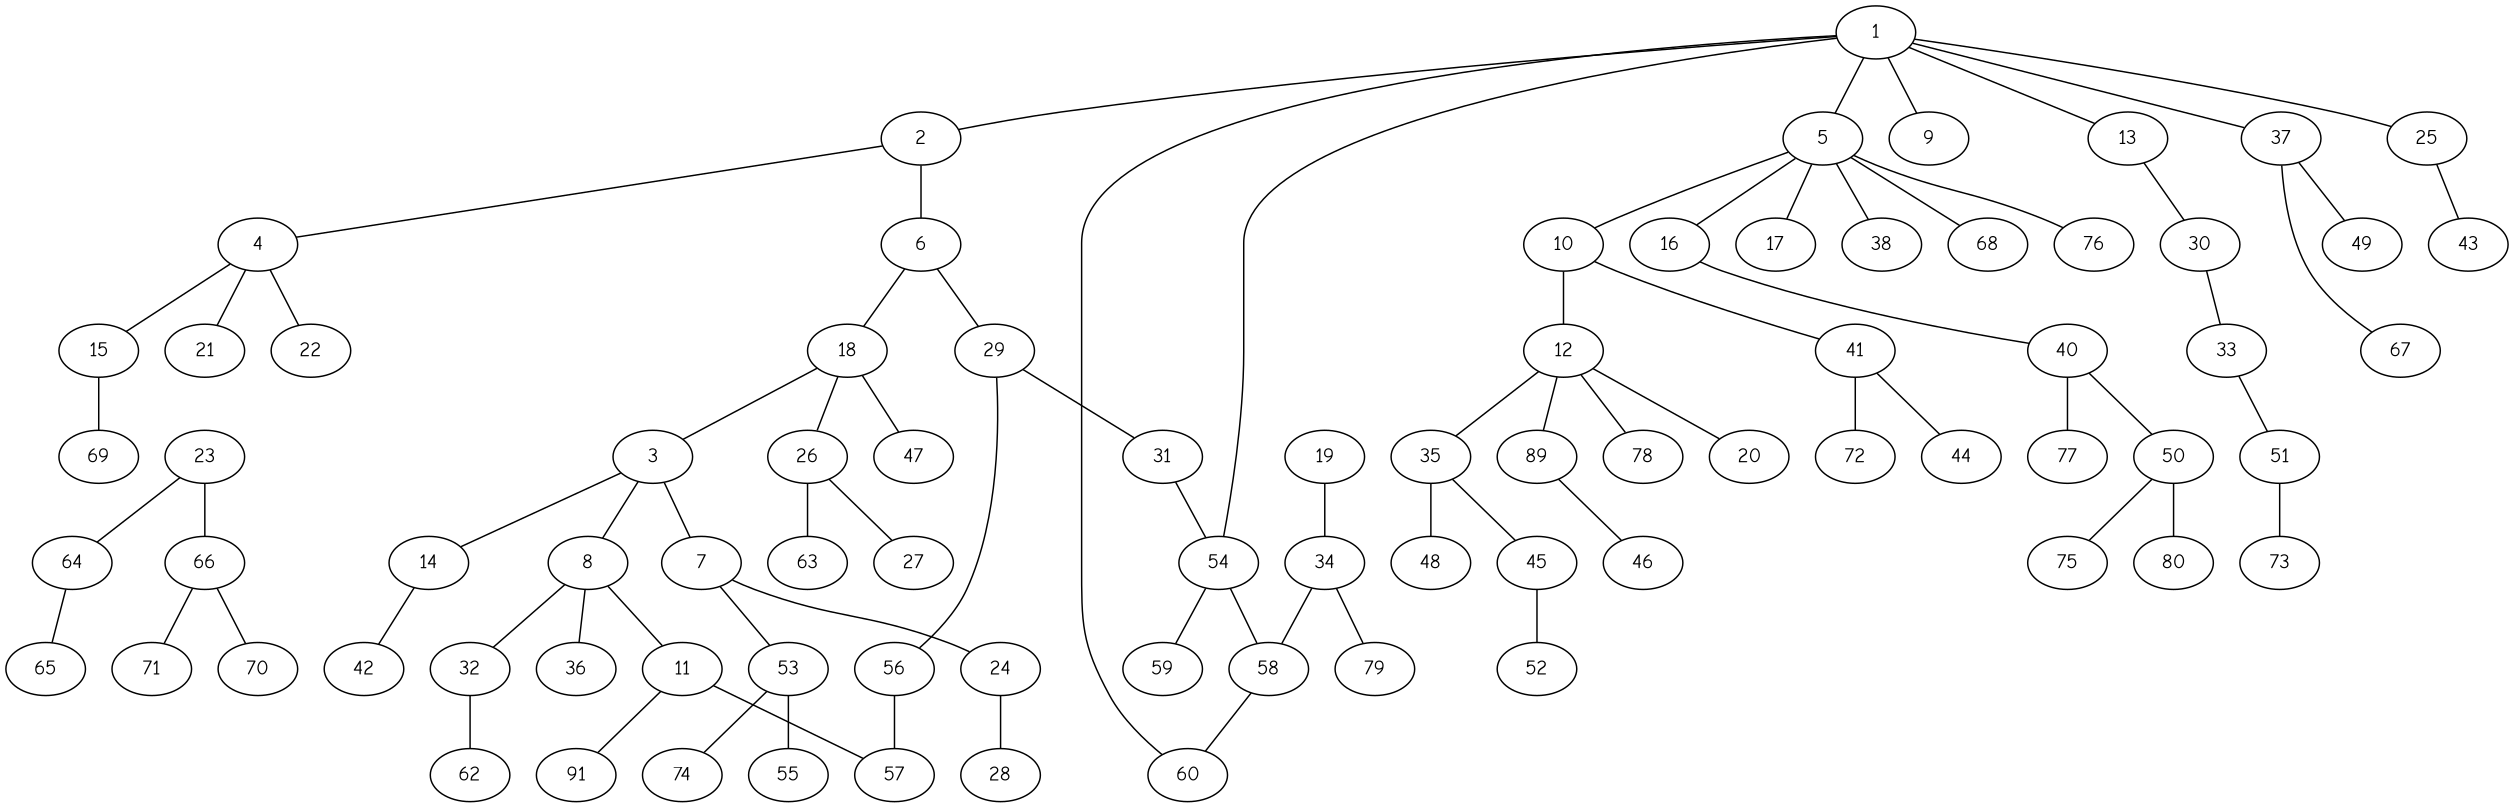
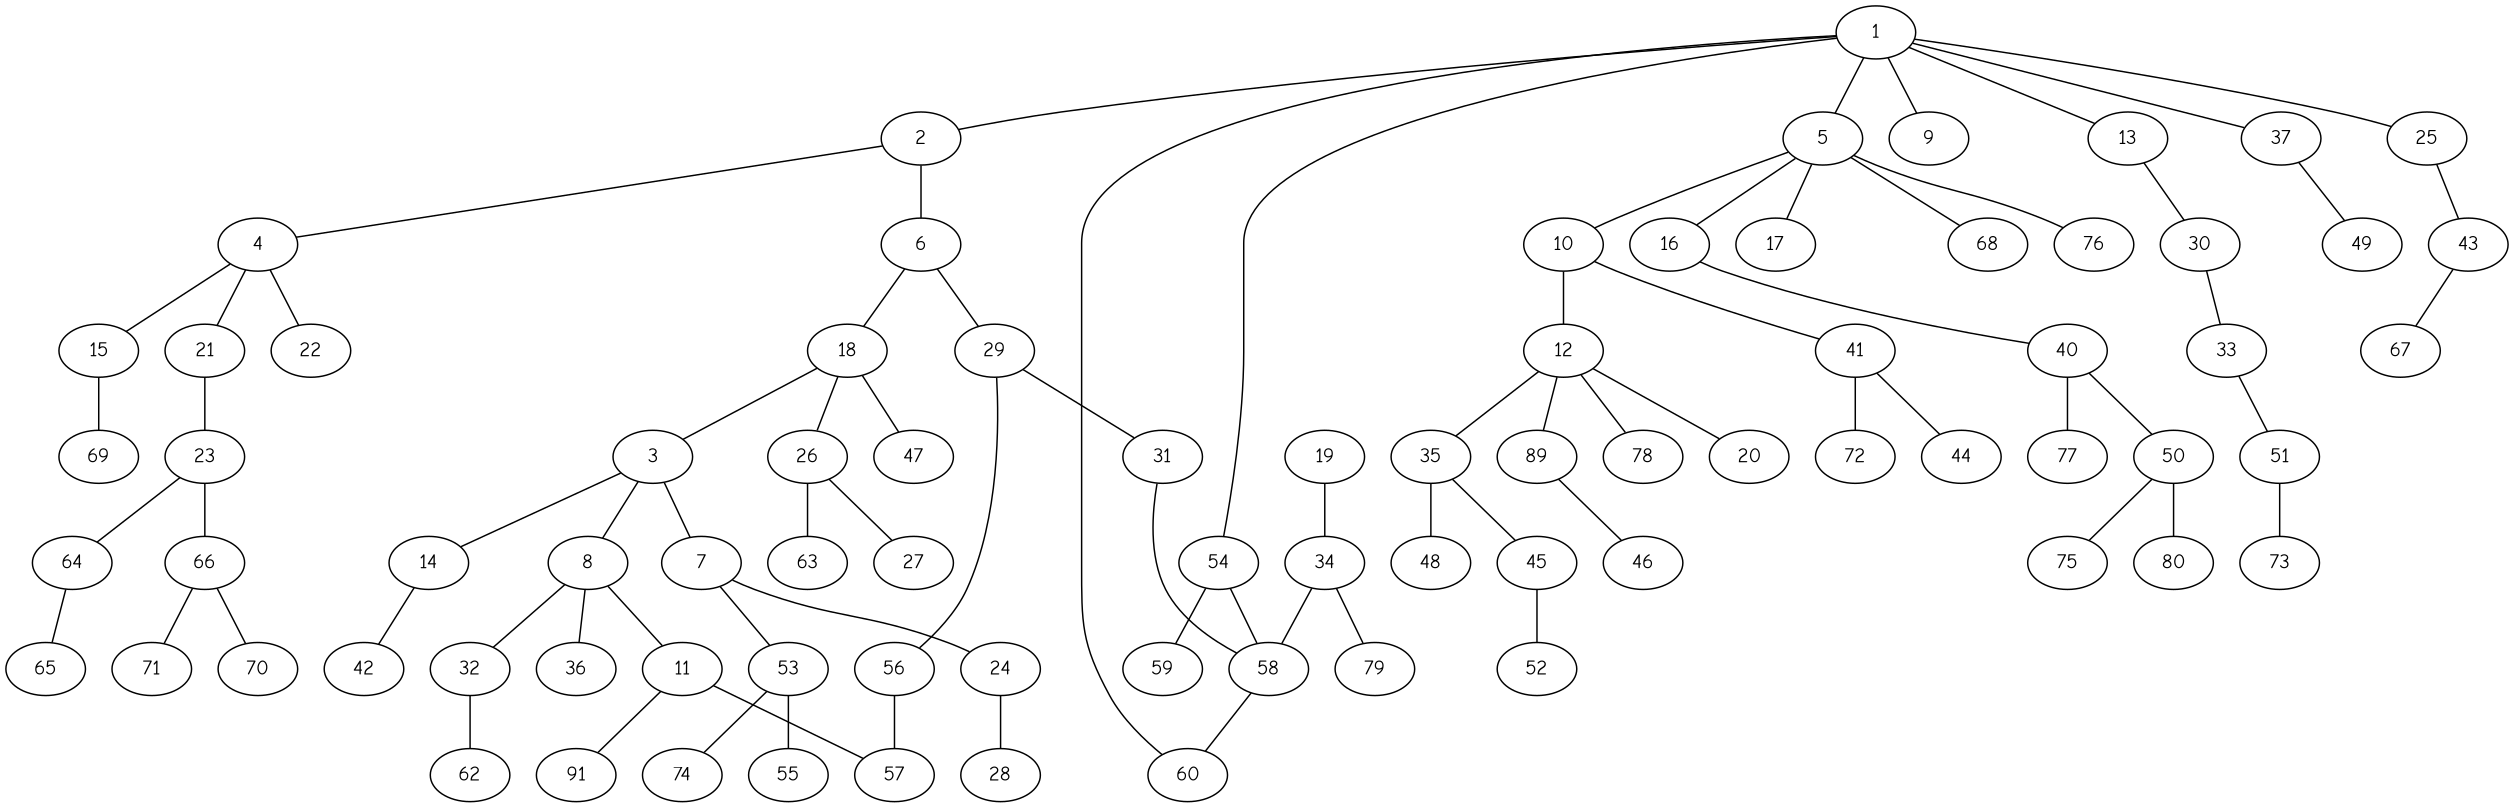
node "38": removed
edge "37" -- "67": now "43" -- "67"
edge "21" -- "23": added
edge "31" -- "54": now "31" -- "58"
